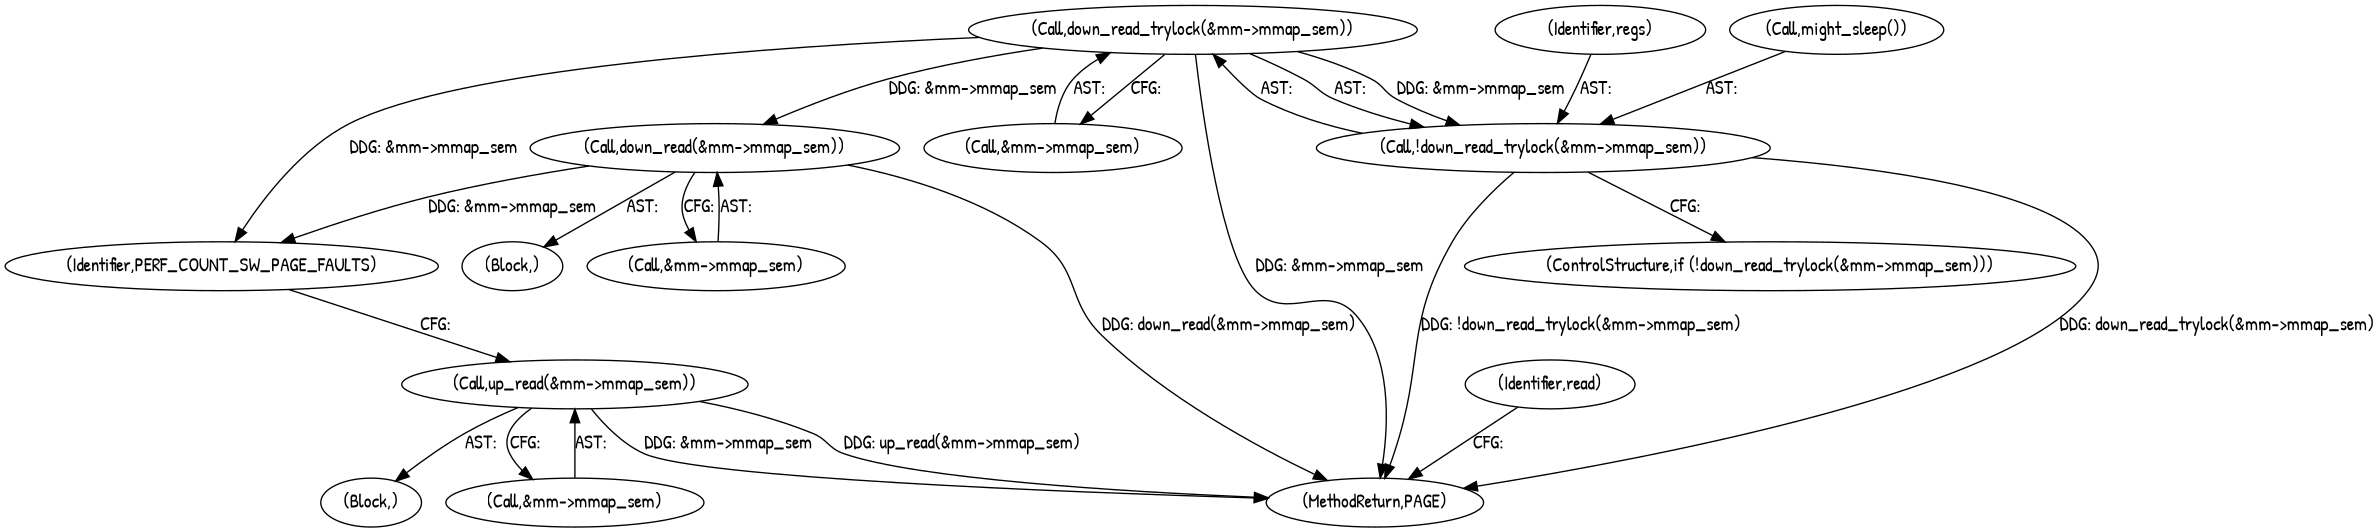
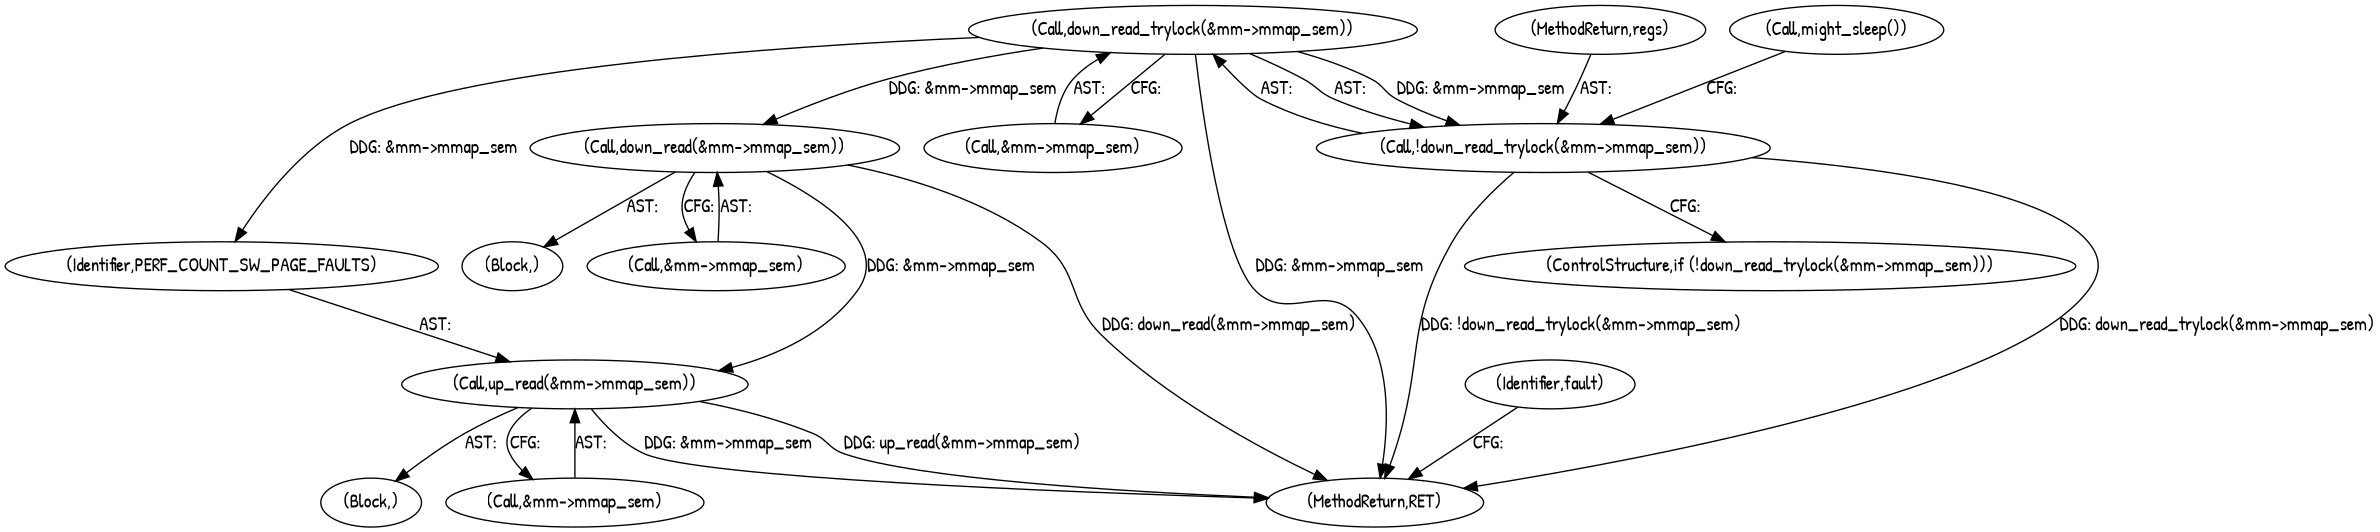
node "(Identifier,regs)": label "(Identifier,regs)" -> "(MethodReturn,regs)"
edge "(Call,might_sleep())" -> "(Call,!down_read_trylock(&mm->mmap_sem))": label "AST: " -> "CFG: "
edge "(Call,down_read(&mm->mmap_sem))" -> "(Identifier,PERF_COUNT_SW_PAGE_FAULTS)": now "(Call,down_read(&mm->mmap_sem))" -> "(Call,up_read(&mm->mmap_sem))"
edge "(Identifier,PERF_COUNT_SW_PAGE_FAULTS)" -> "(Call,up_read(&mm->mmap_sem))": label "CFG: " -> "AST: "
node "(Identifier,read)": label "(Identifier,read)" -> "(Identifier,fault)"
node "(MethodReturn,PAGE)": label "(MethodReturn,PAGE)" -> "(MethodReturn,RET)"
